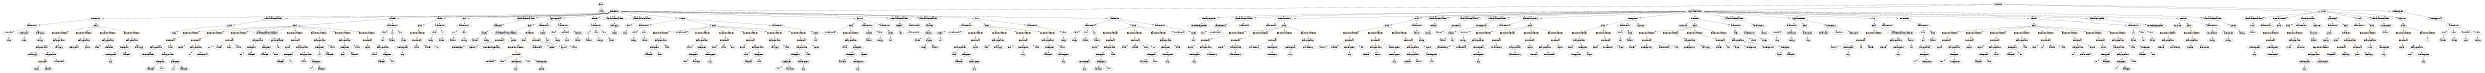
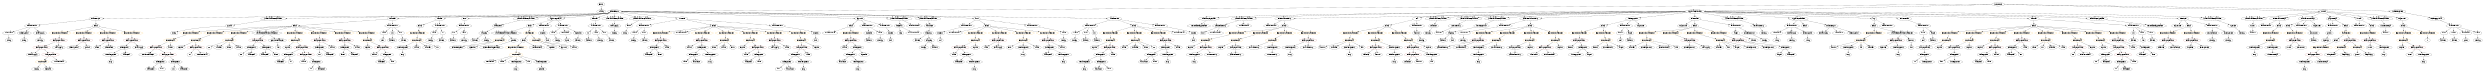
node "reward": label "reward" -> "sell"
